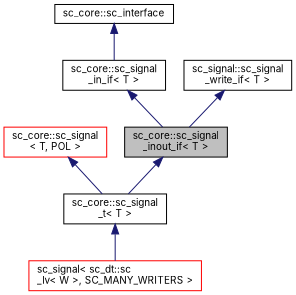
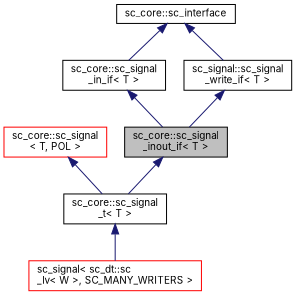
edge "sc_signal::sc_signal _write_if< T >" -> "sc_core::sc_interface": added
